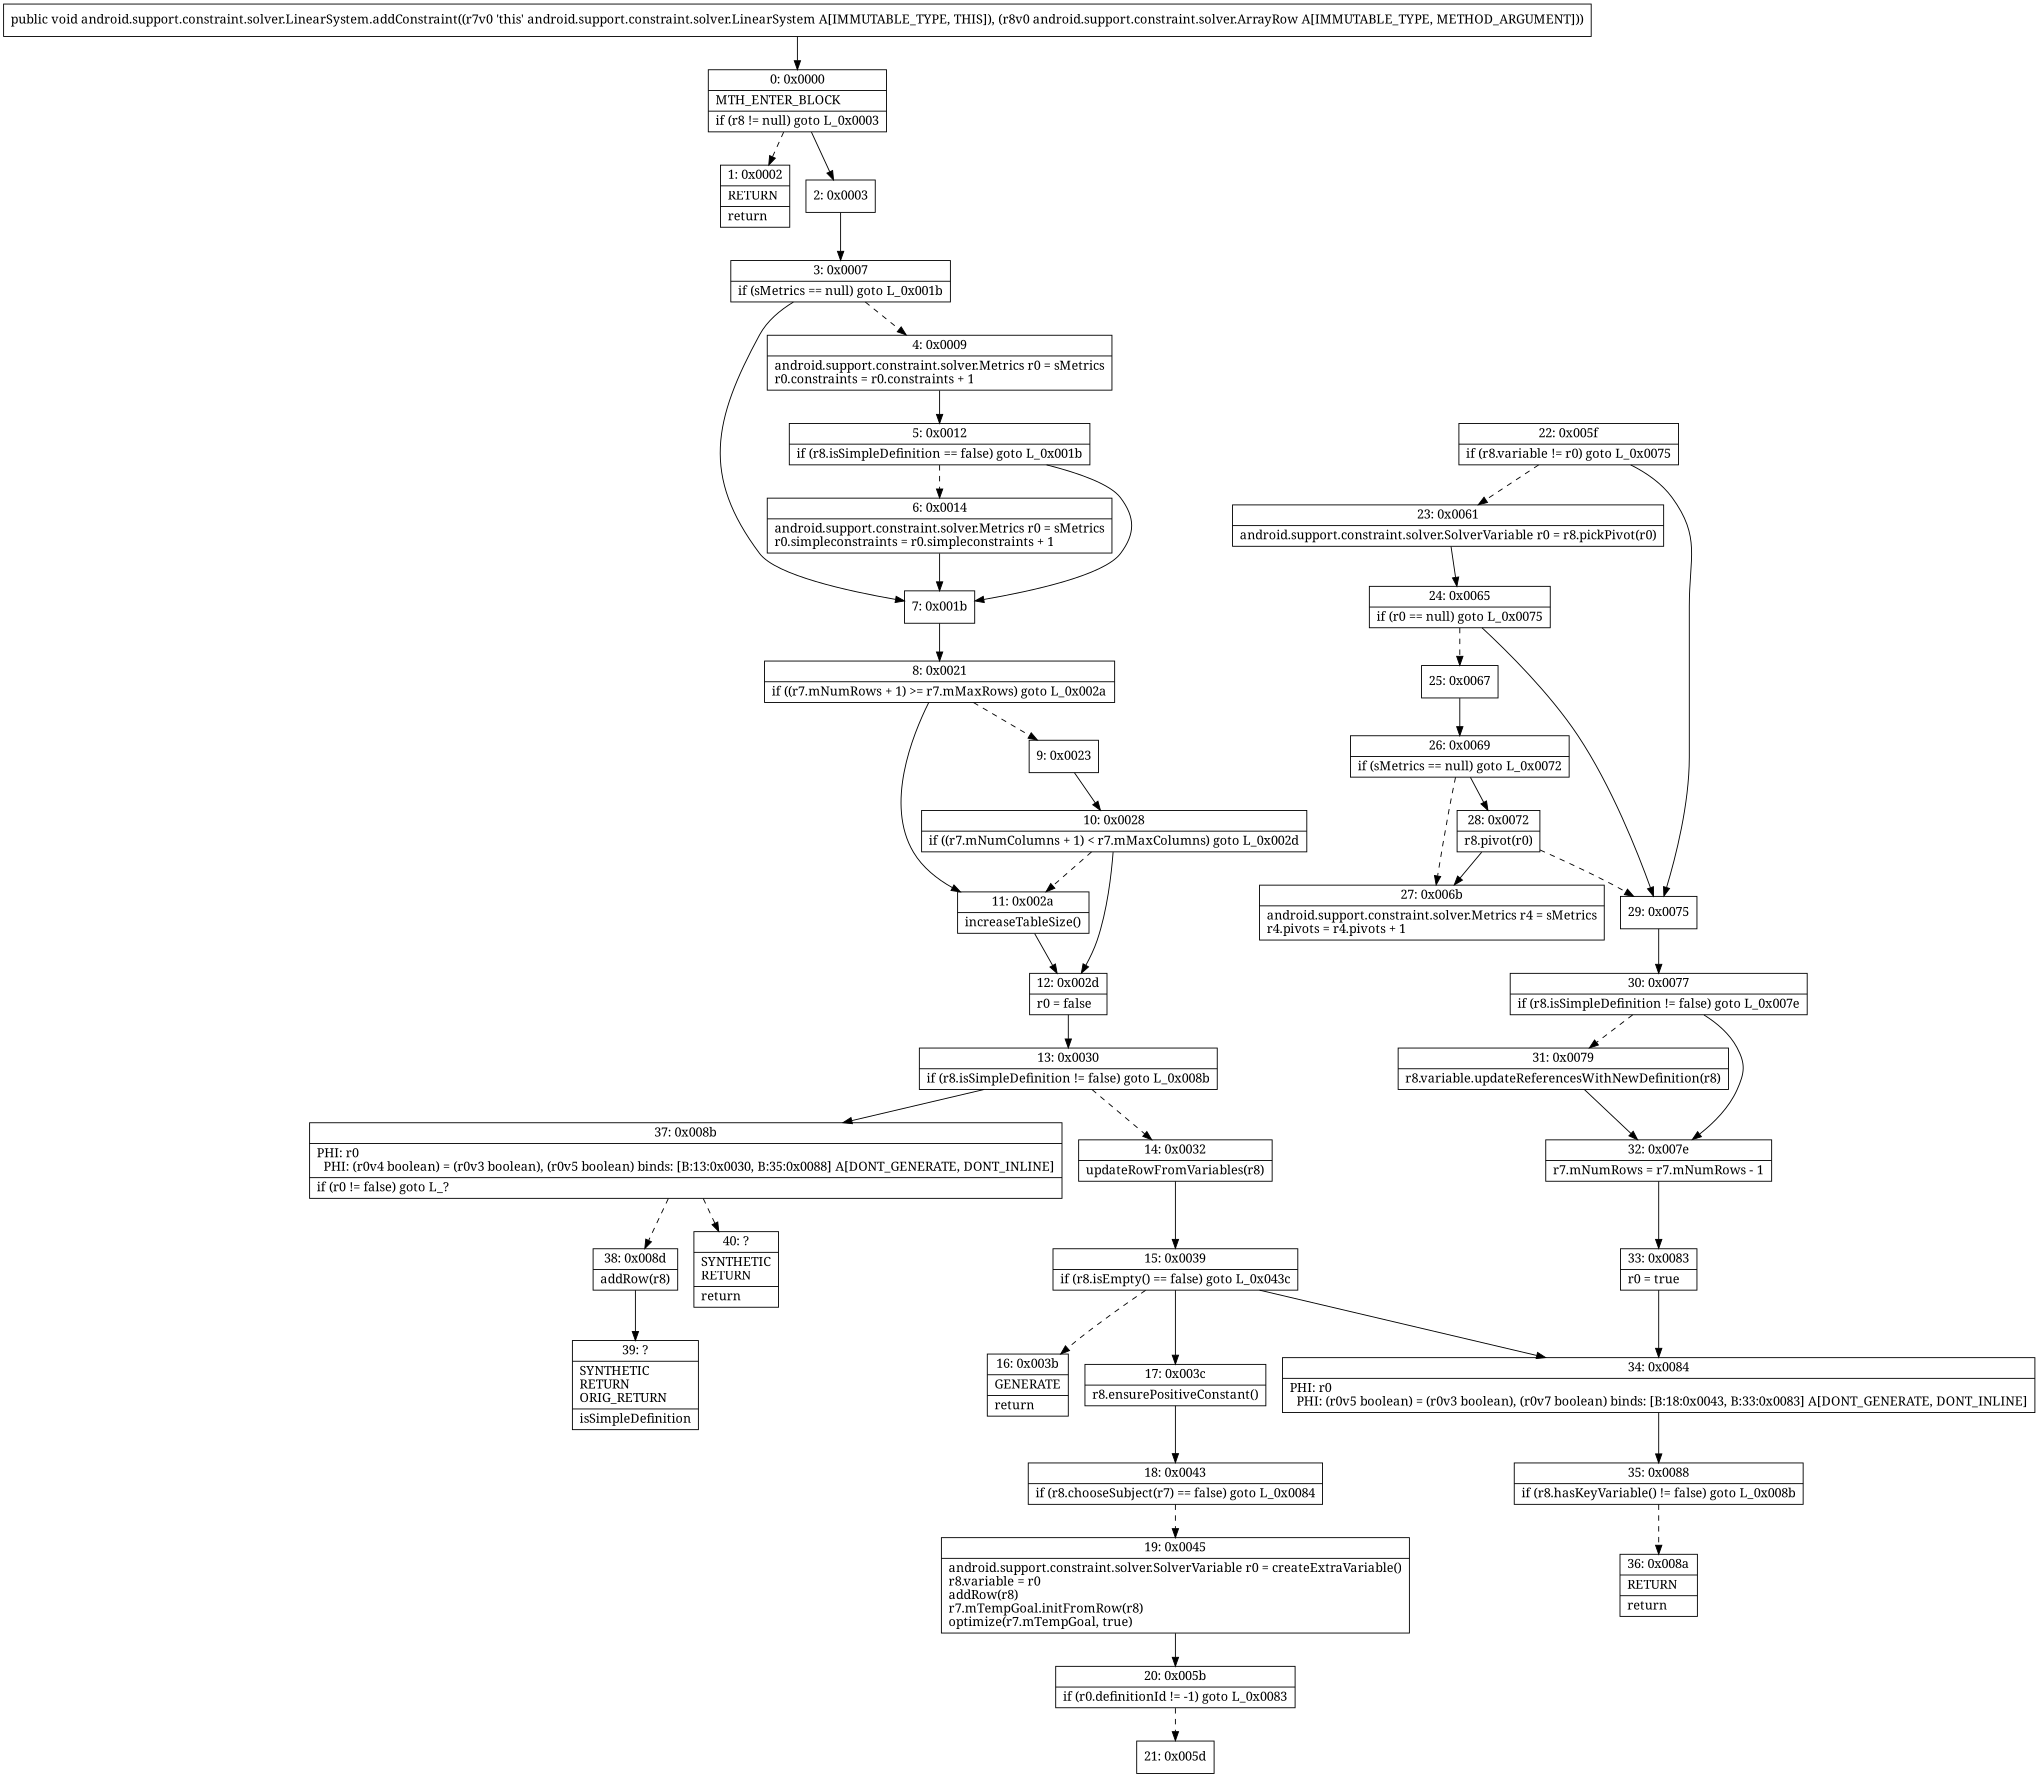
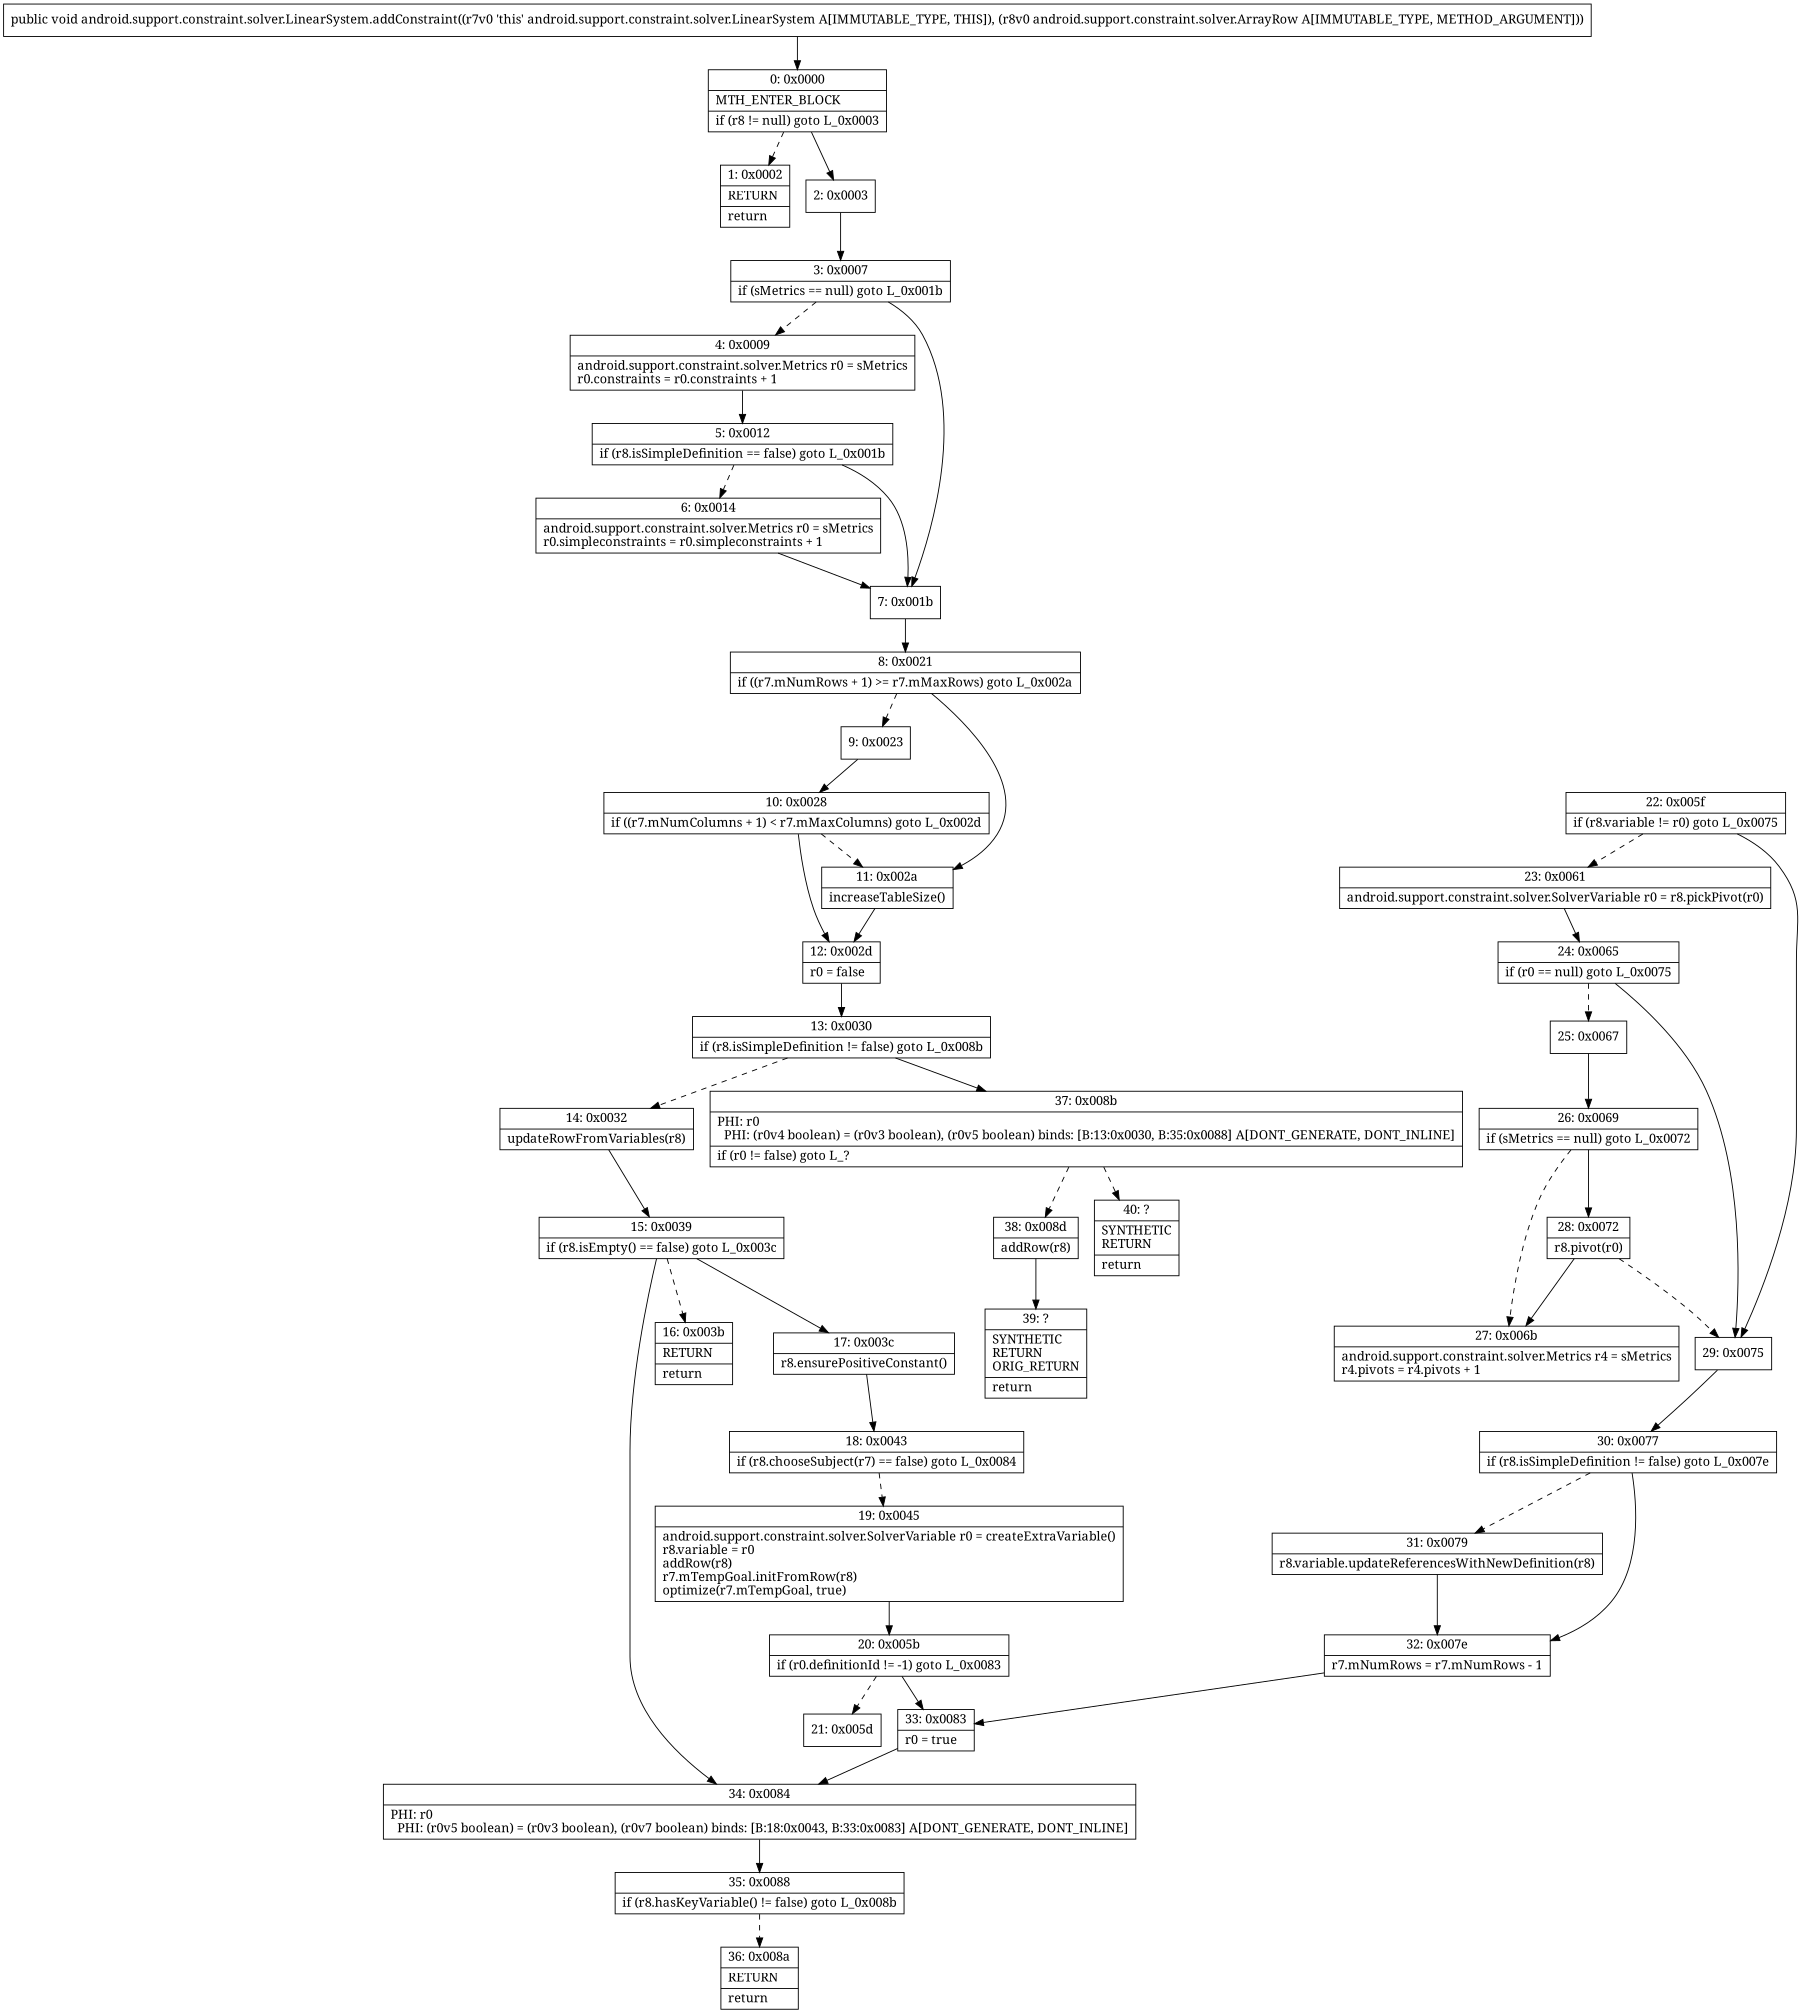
node "15: 0x0039": text "if (r8.isEmpty() == false) goto L_0x043c" -> "if (r8.isEmpty() == false) goto L_0x003c"
node "16: 0x003b": text "GENERATE" -> "RETURN"
node "39: ?": text "isSimpleDefinition" -> "return"
edge "20: 0x005b" -> "33: 0x0083": added
